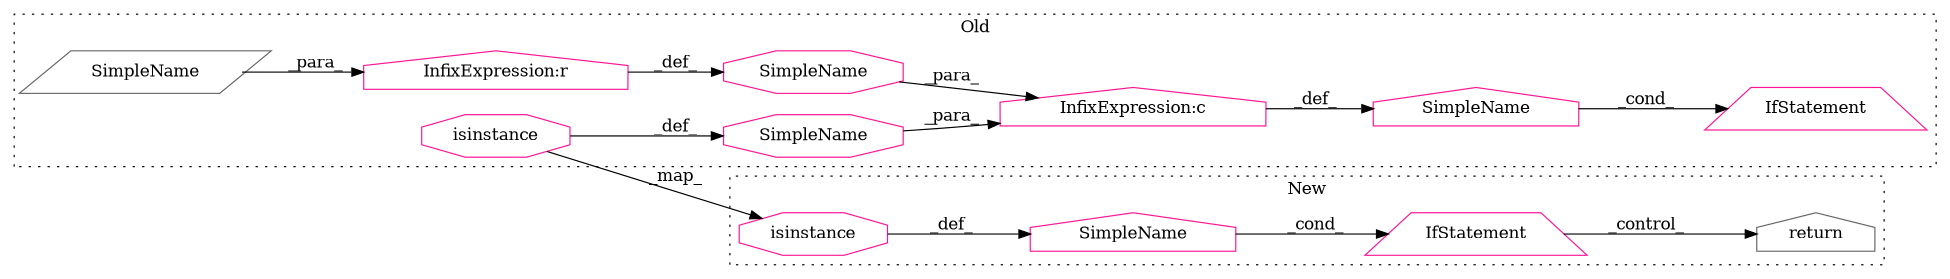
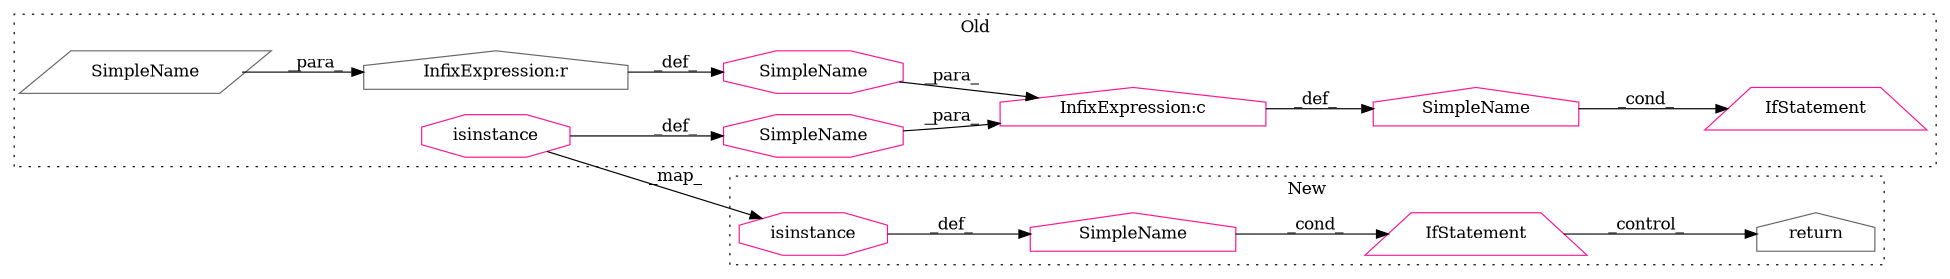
node "InfixExpression:r": color deeppink -> gray40
